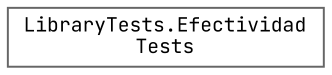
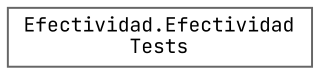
node "LibraryTests.Efectividad Tests": label "LibraryTests.Efectividad Tests" -> "Efectividad.Efectividad Tests"
